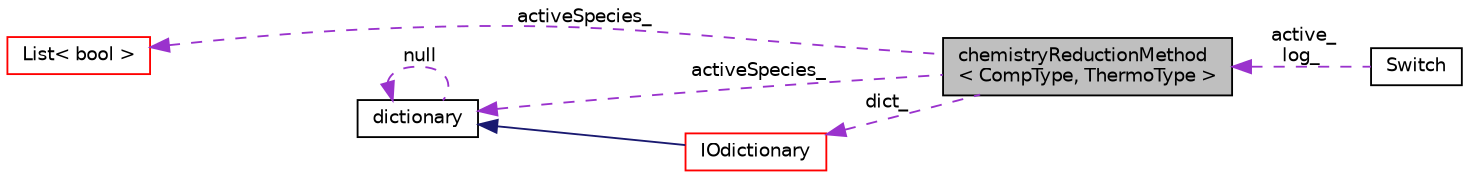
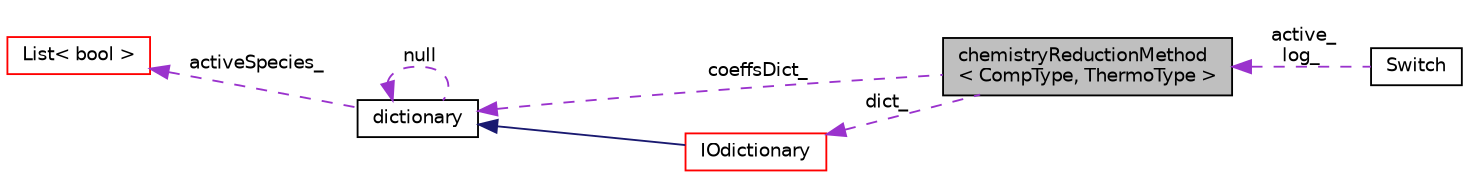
edge "chemistryReductionMethod < CompType, ThermoType >" -> "List< bool >": now "dictionary" -> "List< bool >"
edge "chemistryReductionMethod < CompType, ThermoType >" -> "dictionary": label " activeSpecies_" -> " coeffsDict_"
